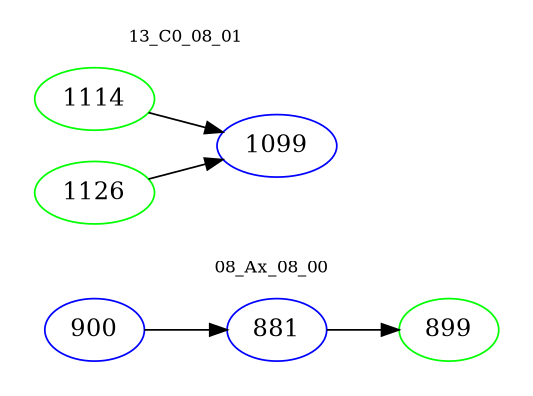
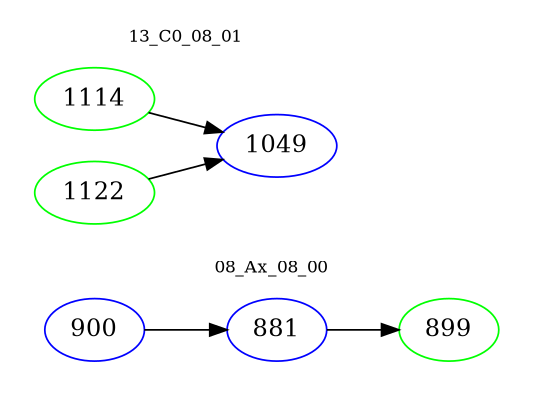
node "1099": label "1099" -> "1049"
node "1126": label "1126" -> "1122"
